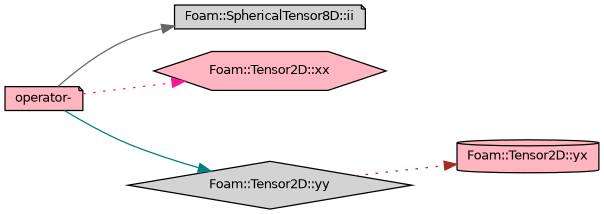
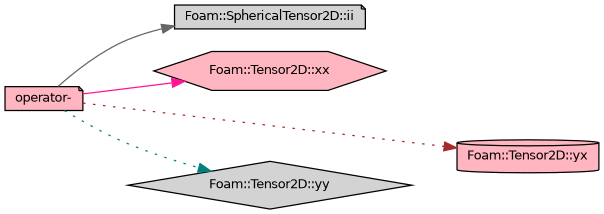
node "Foam::SphericalTensor8D::ii": label "Foam::SphericalTensor8D::ii" -> "Foam::SphericalTensor2D::ii"
edge "operator-" -> "Foam::Tensor2D::xx": style dotted -> solid
edge "operator-" -> "Foam::Tensor2D::yy": style solid -> dotted
edge "Foam::Tensor2D::yy" -> "Foam::Tensor2D::yx": now "operator-" -> "Foam::Tensor2D::yx"
